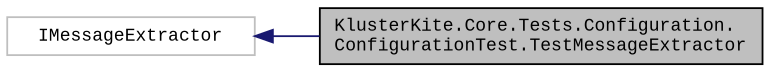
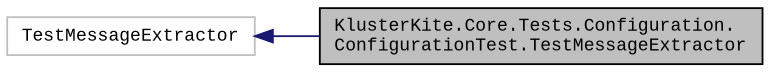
node "IMessageExtractor": label "IMessageExtractor" -> "TestMessageExtractor"
